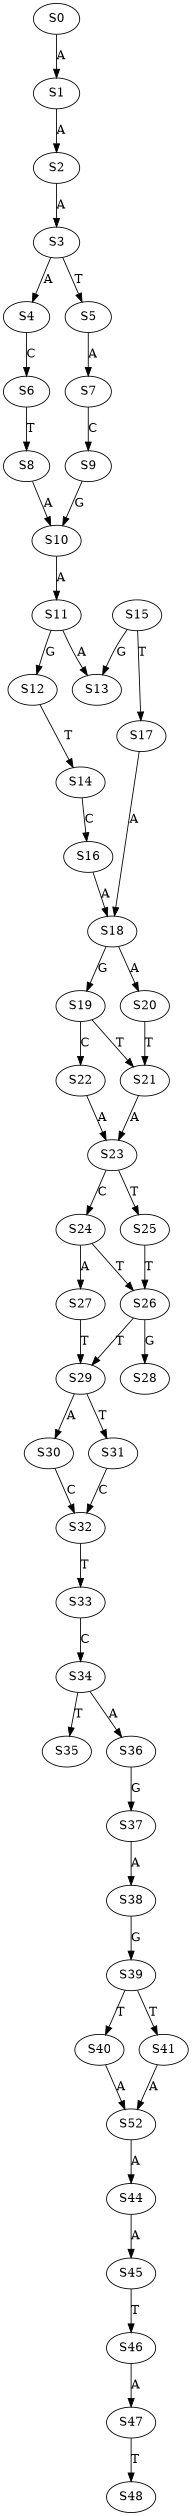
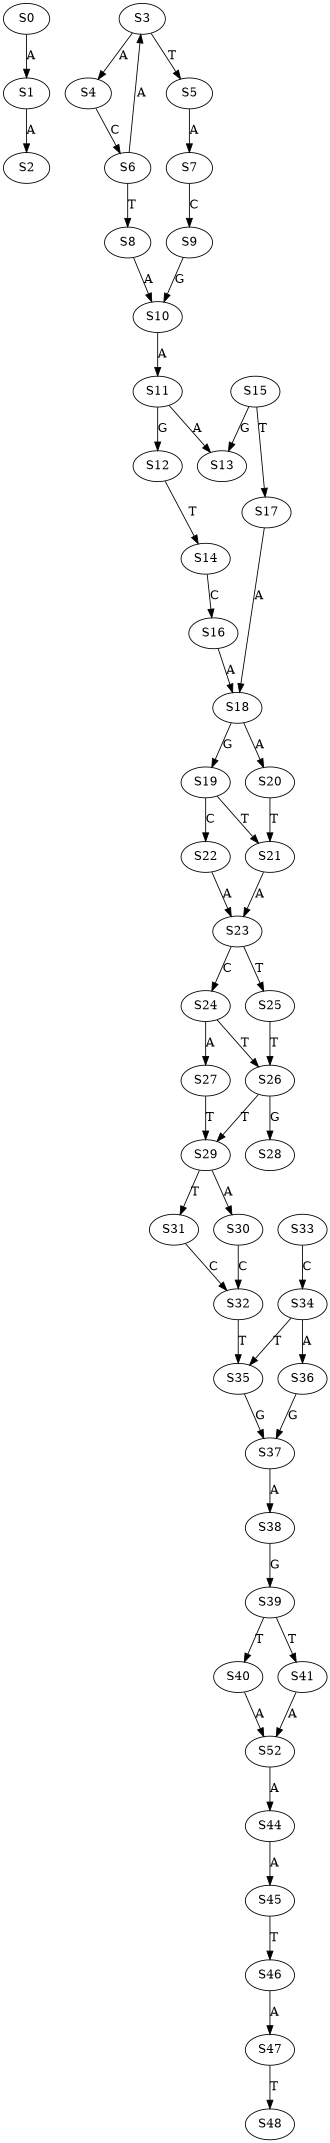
edge "S2" -> "S3": now "S6" -> "S3"
edge "S35" -> "S37": added, label "G"
edge "S32" -> "S33": now "S32" -> "S35"
